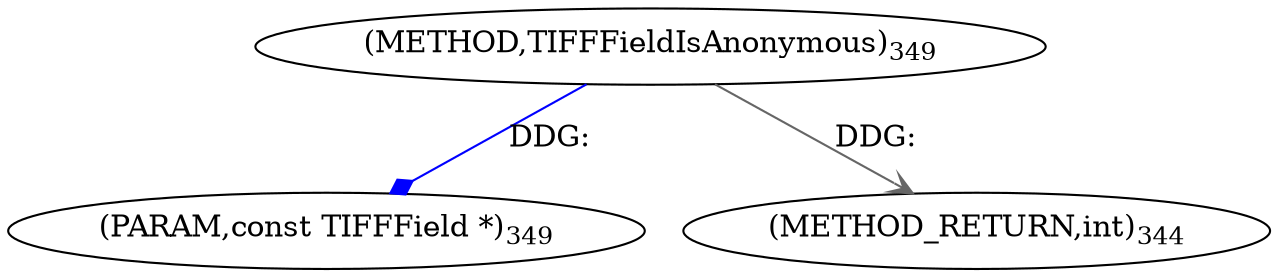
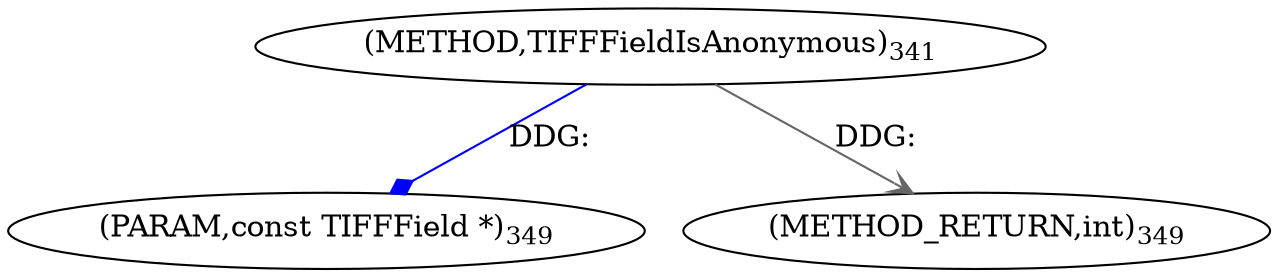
node "(METHOD,TIFFFieldIsAnonymous)": text "349" -> "341"
node "(METHOD_RETURN,int)": text "344" -> "349"
